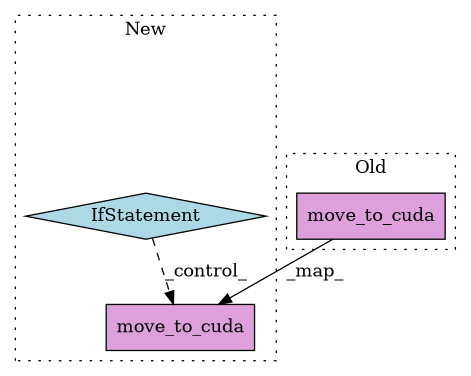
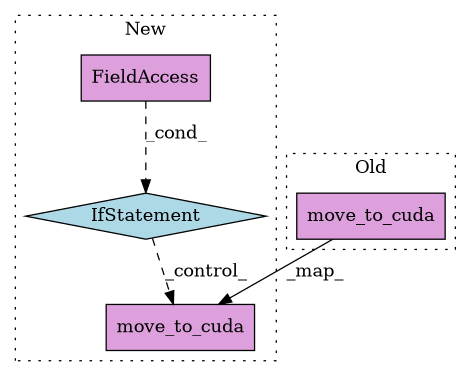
node "FieldAccess": added
